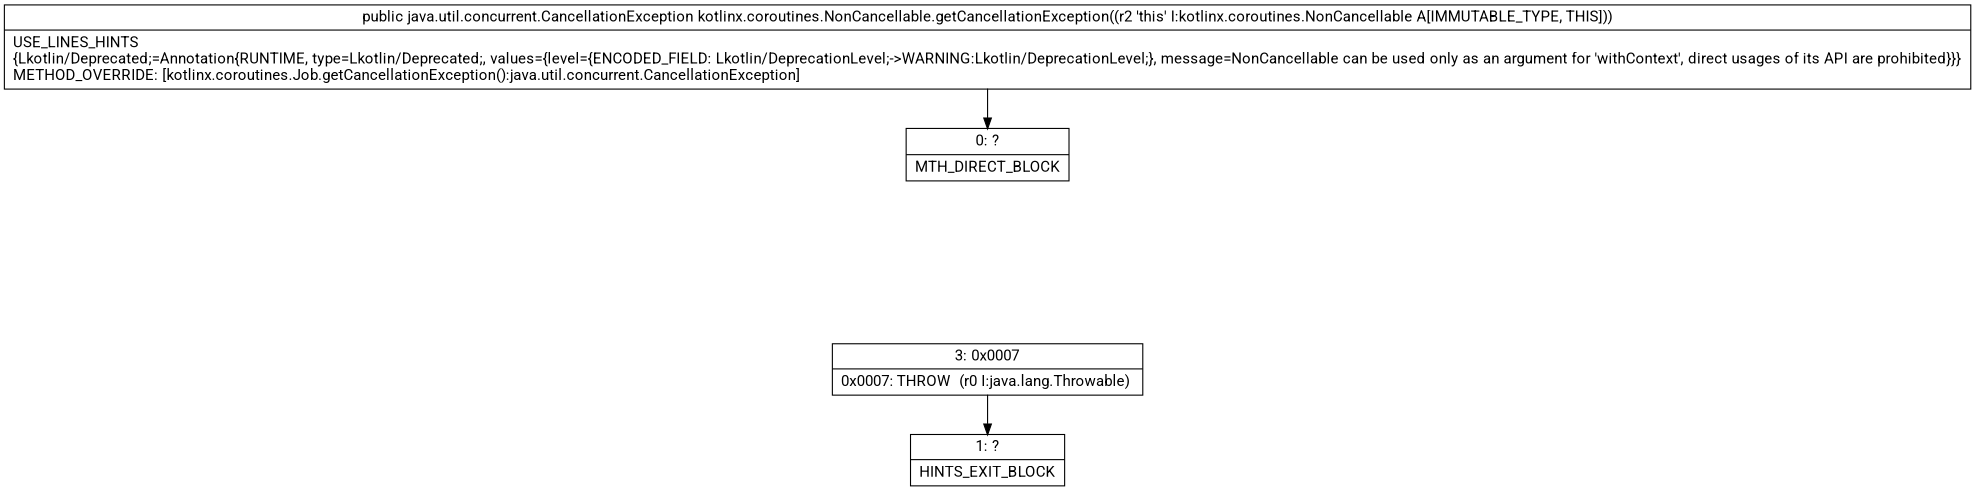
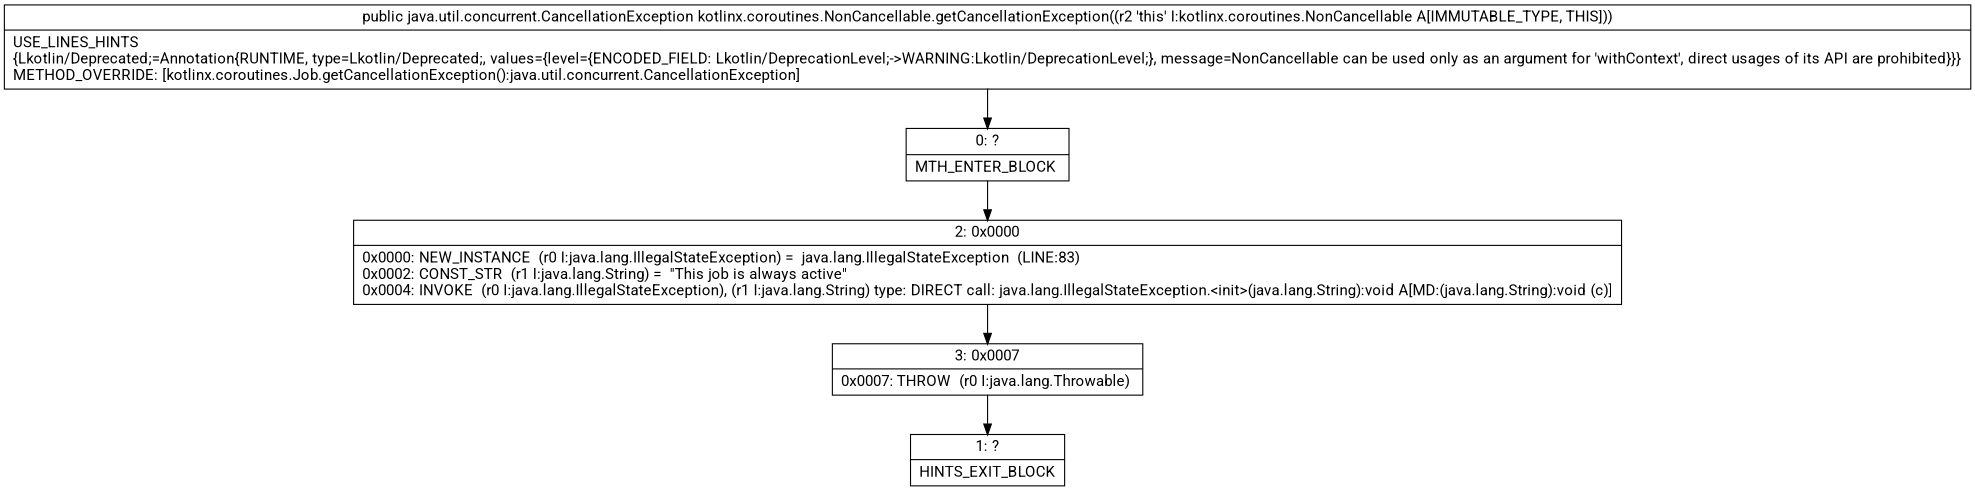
node "0: ?": text "MTH_DIRECT_BLOCK" -> "MTH_ENTER_BLOCK"
node "2: 0x0000": added
